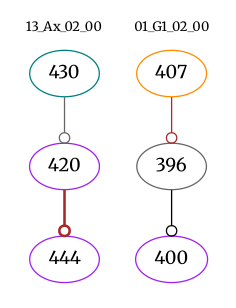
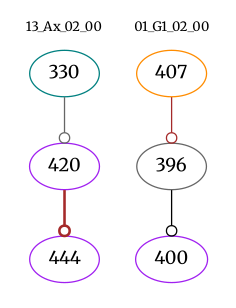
node "430": label "430" -> "330"
